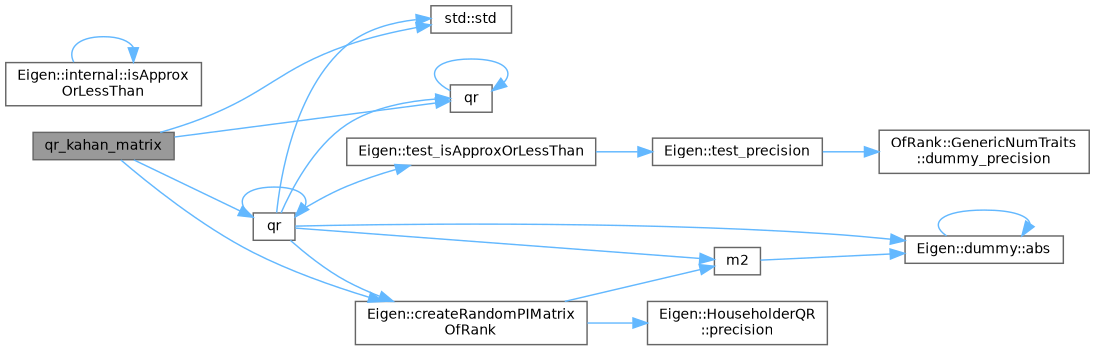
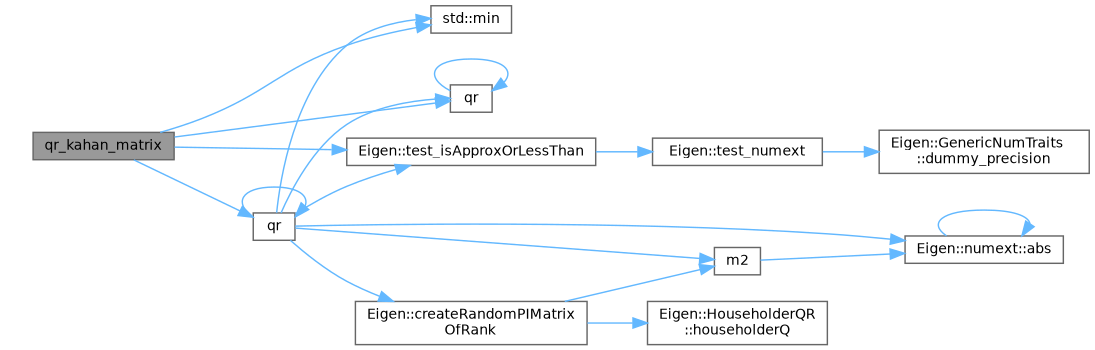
node "std::std": label "std::std" -> "std::min"
node "Eigen::internal::isApprox OrLessThan": removed
node "Eigen::test_precision": label "Eigen::test_precision" -> "Eigen::test_numext"
node "OfRank::GenericNumTraits ::dummy_precision": label "OfRank::GenericNumTraits ::dummy_precision" -> "Eigen::GenericNumTraits ::dummy_precision"
edge "qr_kahan_matrix" -> "Eigen::createRandomPIMatrix OfRank": now "qr_kahan_matrix" -> "Eigen::test_isApproxOrLessThan"
node "Eigen::dummy::abs": label "Eigen::dummy::abs" -> "Eigen::numext::abs"
node "Eigen::HouseholderQR ::precision": label "Eigen::HouseholderQR ::precision" -> "Eigen::HouseholderQR ::householderQ"
